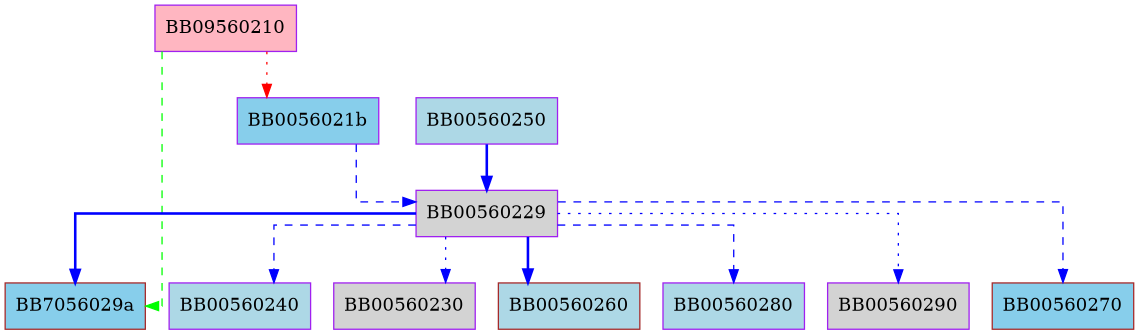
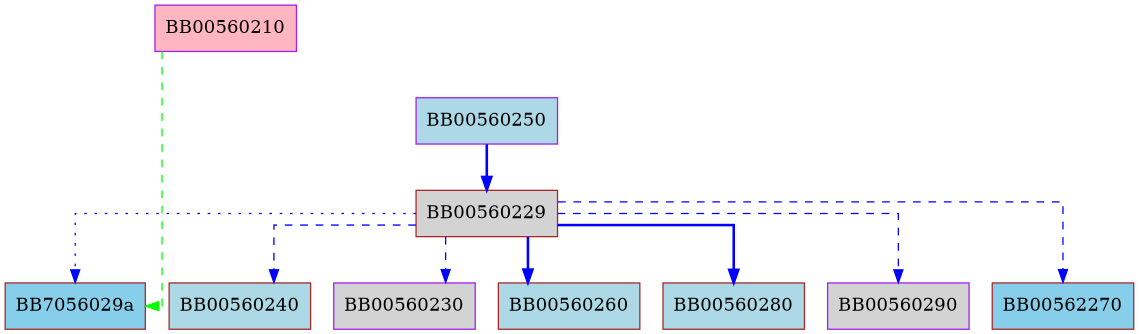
node "BB09560210": label "BB09560210" -> "BB00560210"
node "BB0056021b": removed
edge "BB00560229" -> "BB7056029a": style bold -> dotted
node "BB00560229": color purple -> brown
edge "BB00560229" -> "BB00560290": style dotted -> dashed
edge "BB00560229" -> "BB00560280": style dashed -> bold
edge "BB00560229" -> "BB00560230": style dotted -> dashed
node "BB00560240": color purple -> brown
node "BB00560280": color purple -> brown
node "BB00560270": label "BB00560270" -> "BB00562270"
